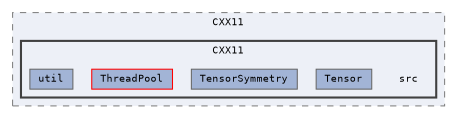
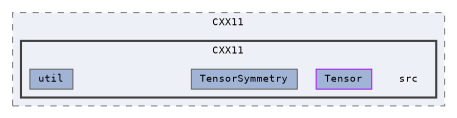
node "ThreadPool": removed
node "Tensor": color gray40 -> purple
